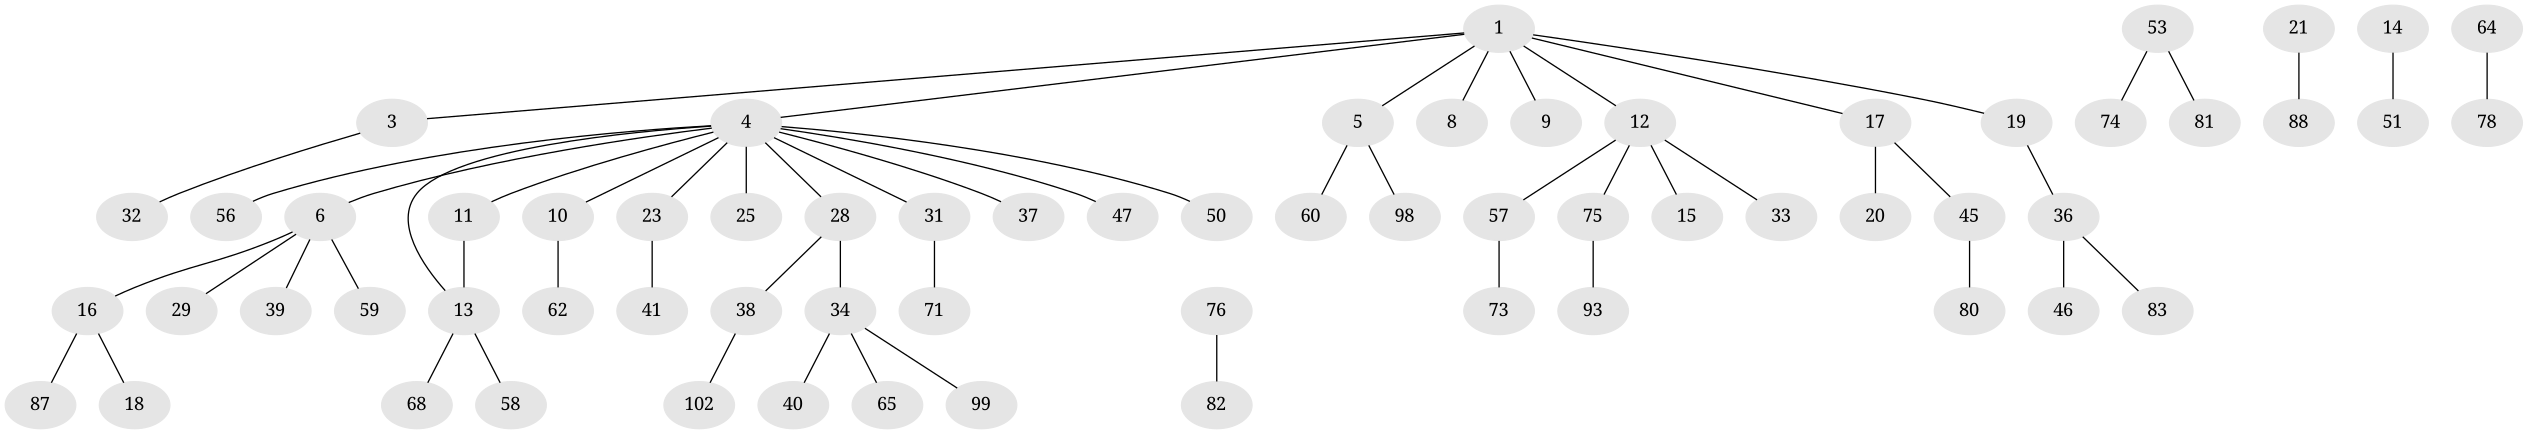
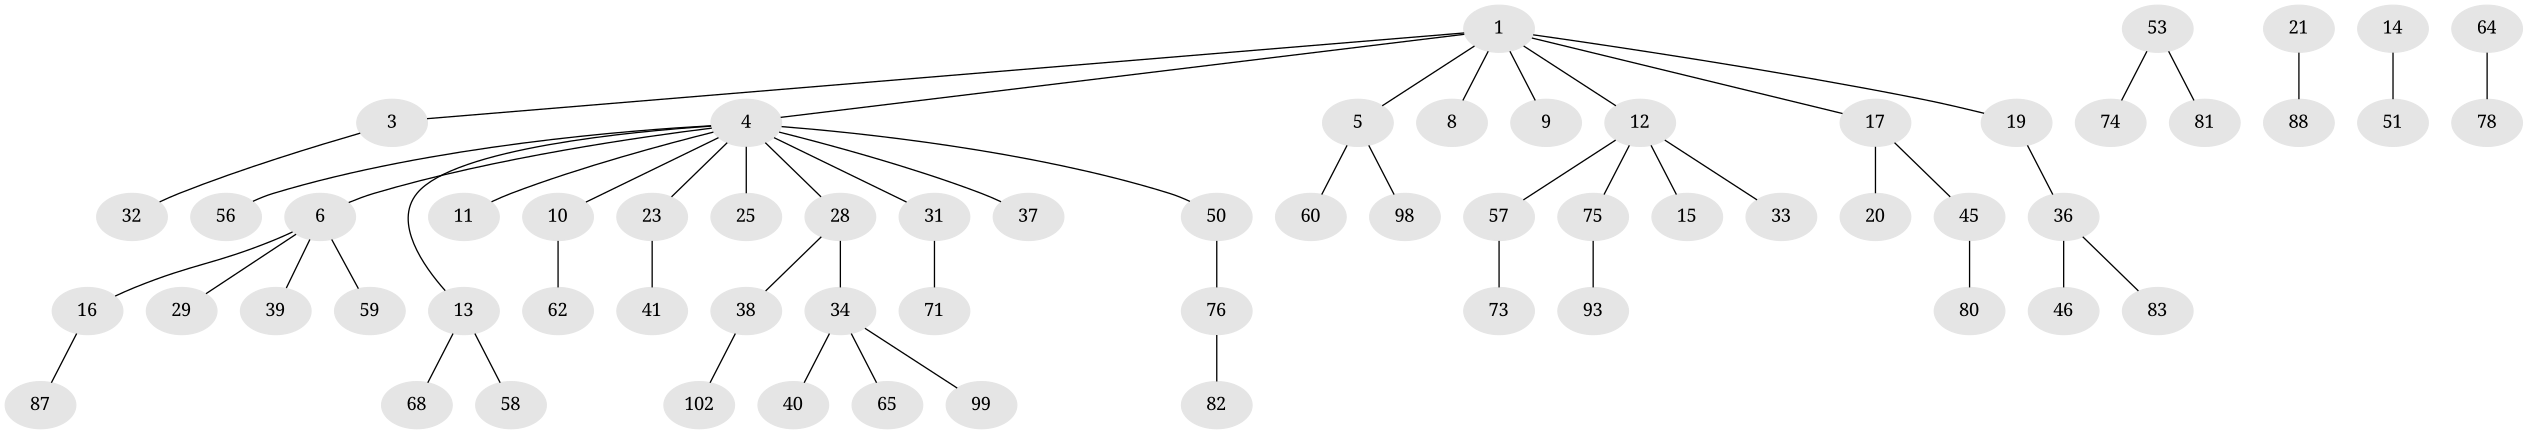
node "47": removed
edge "11" -- "13": removed
edge "50" -- "76": added
node "18": removed
